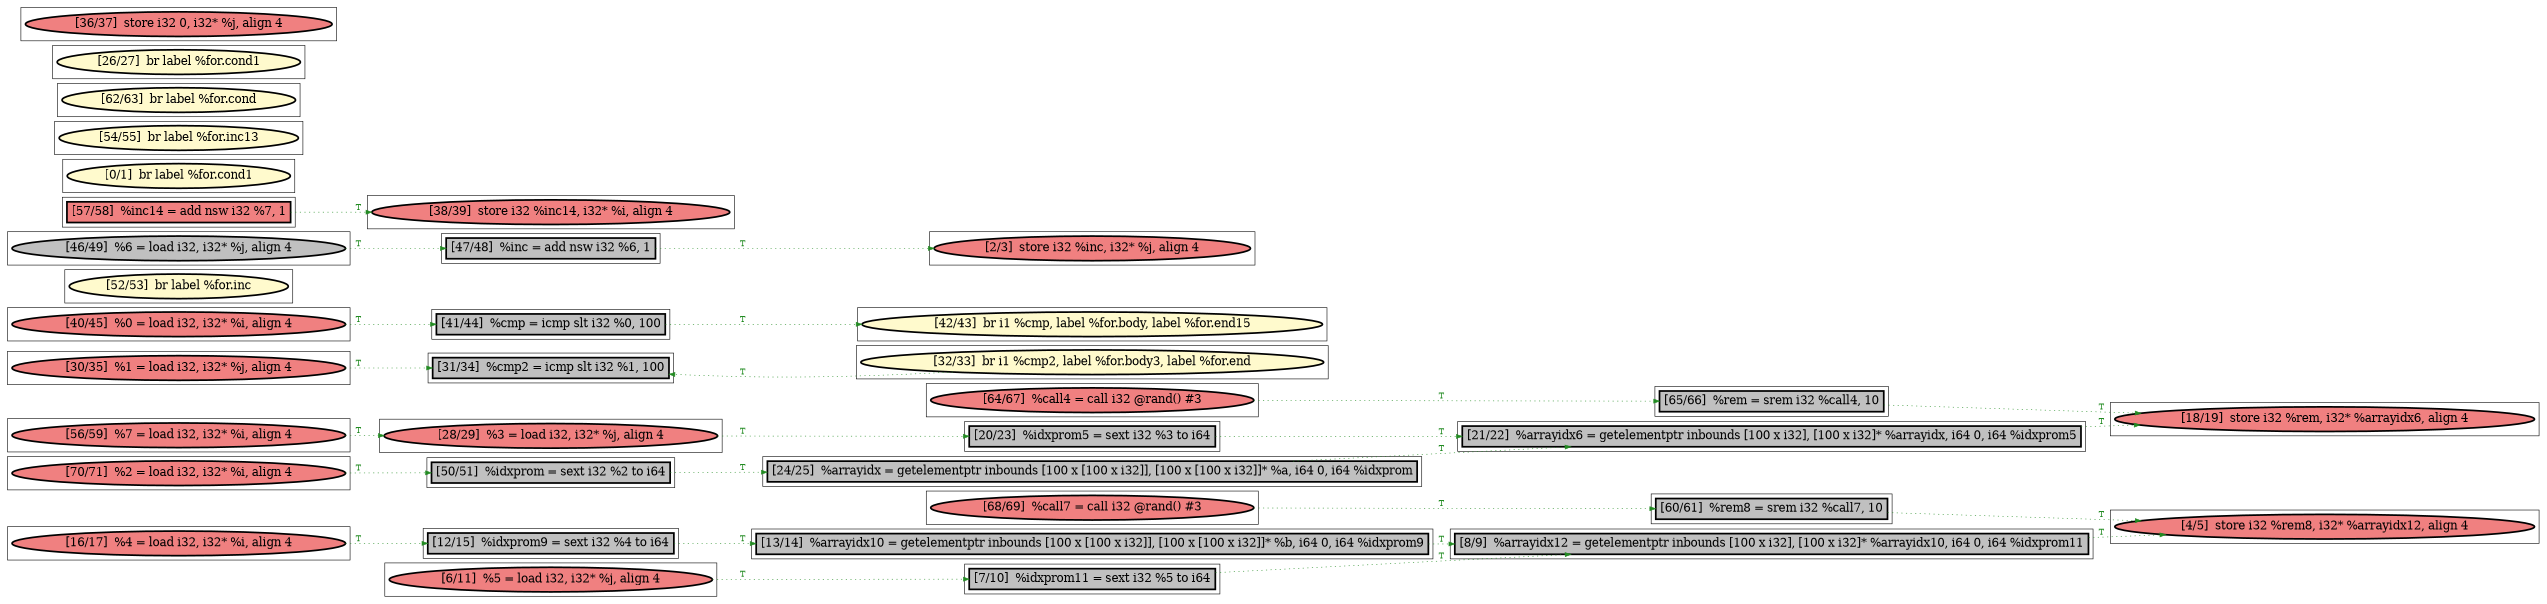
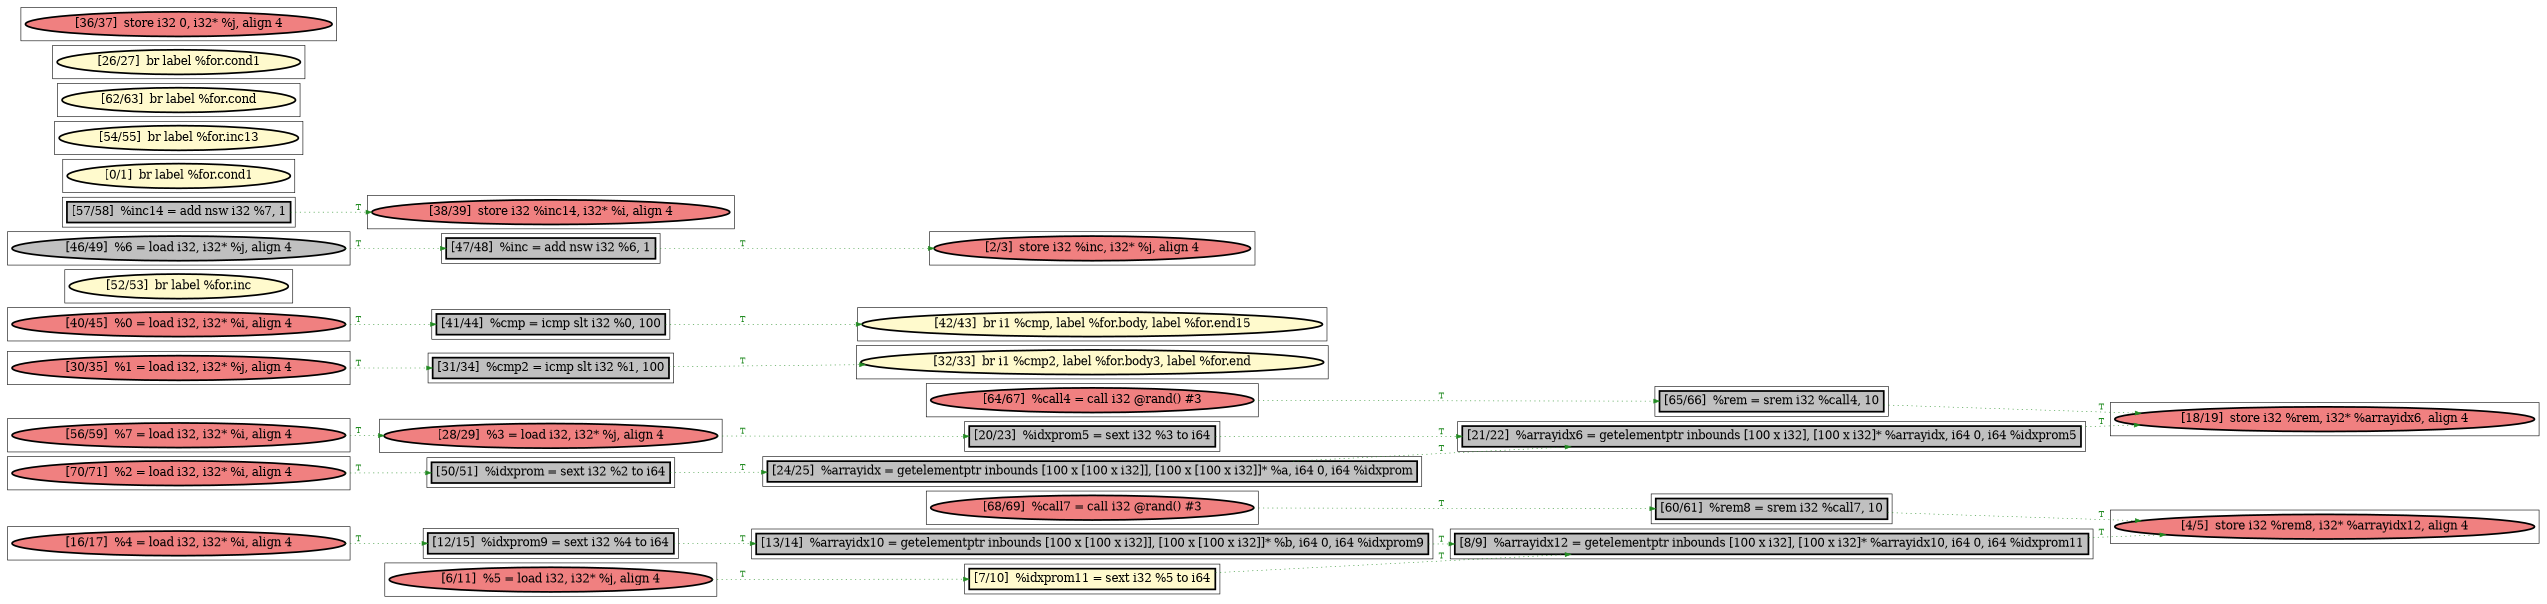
node "[57/58]  %inc14 = add nsw i32 %7, 1": fillcolor lightcoral -> grey
edge "[32/33]  br i1 %cmp2, label %for.body3, label %for.end" -> "[31/34]  %cmp2 = icmp slt i32 %1, 100": reversed
node "[7/10]  %idxprom11 = sext i32 %5 to i64": fillcolor grey -> lemonchiffon
